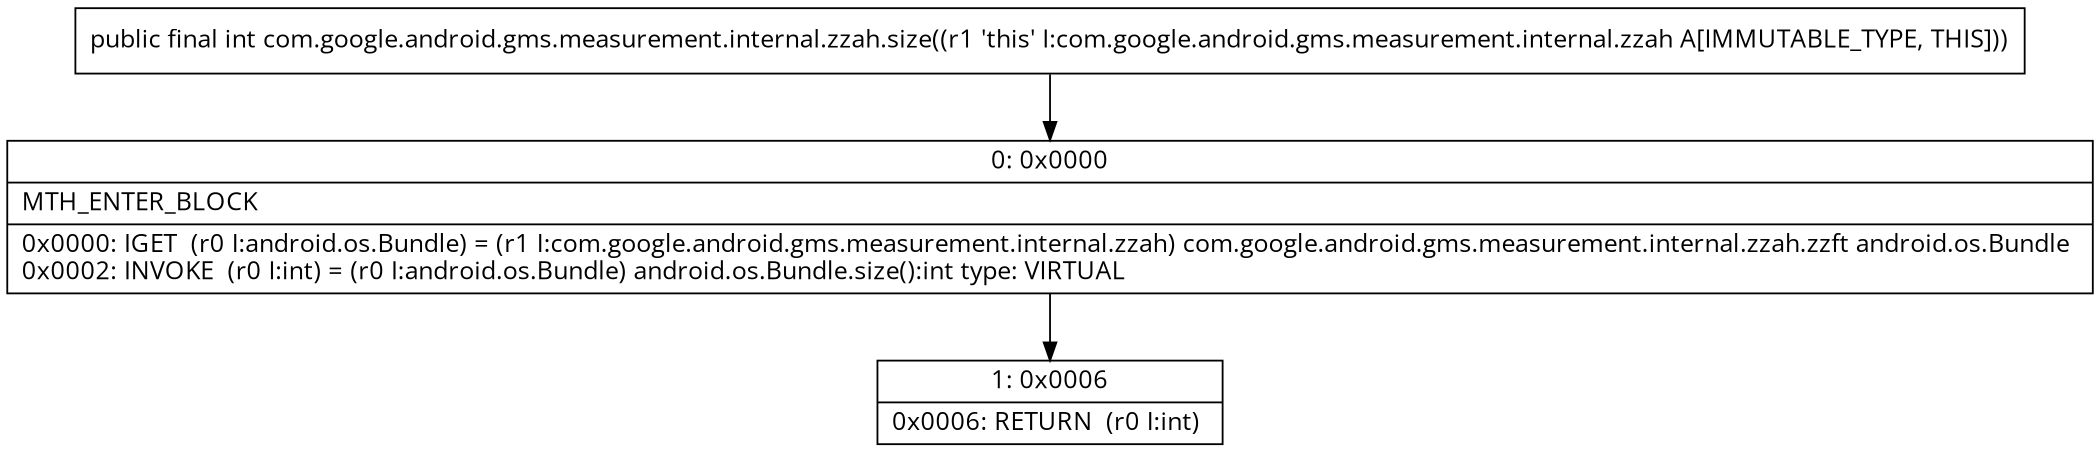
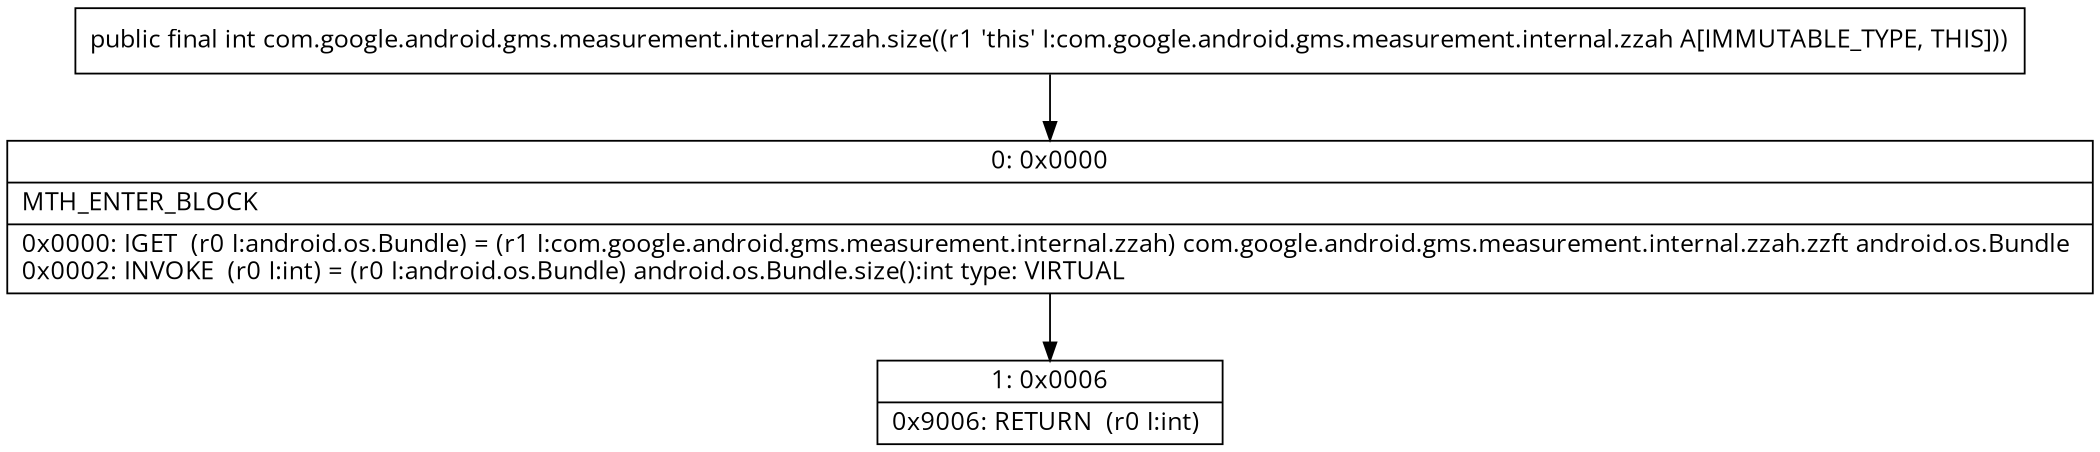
node "1: 0x0006": text "0x0006: RETURN  (r0 I:int)" -> "0x9006: RETURN  (r0 I:int)"
